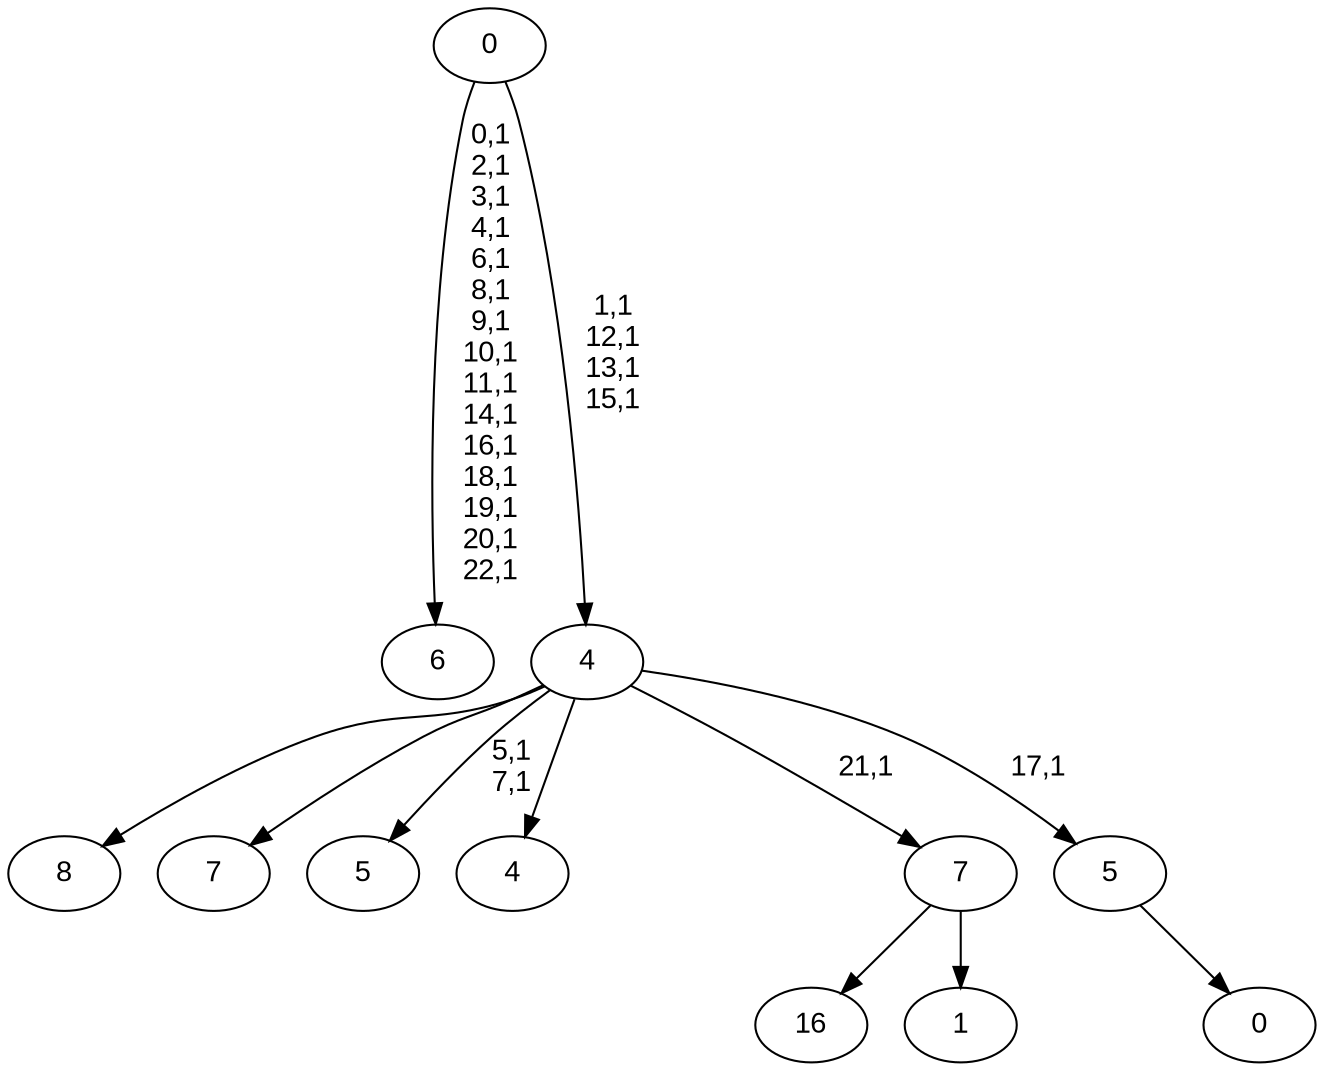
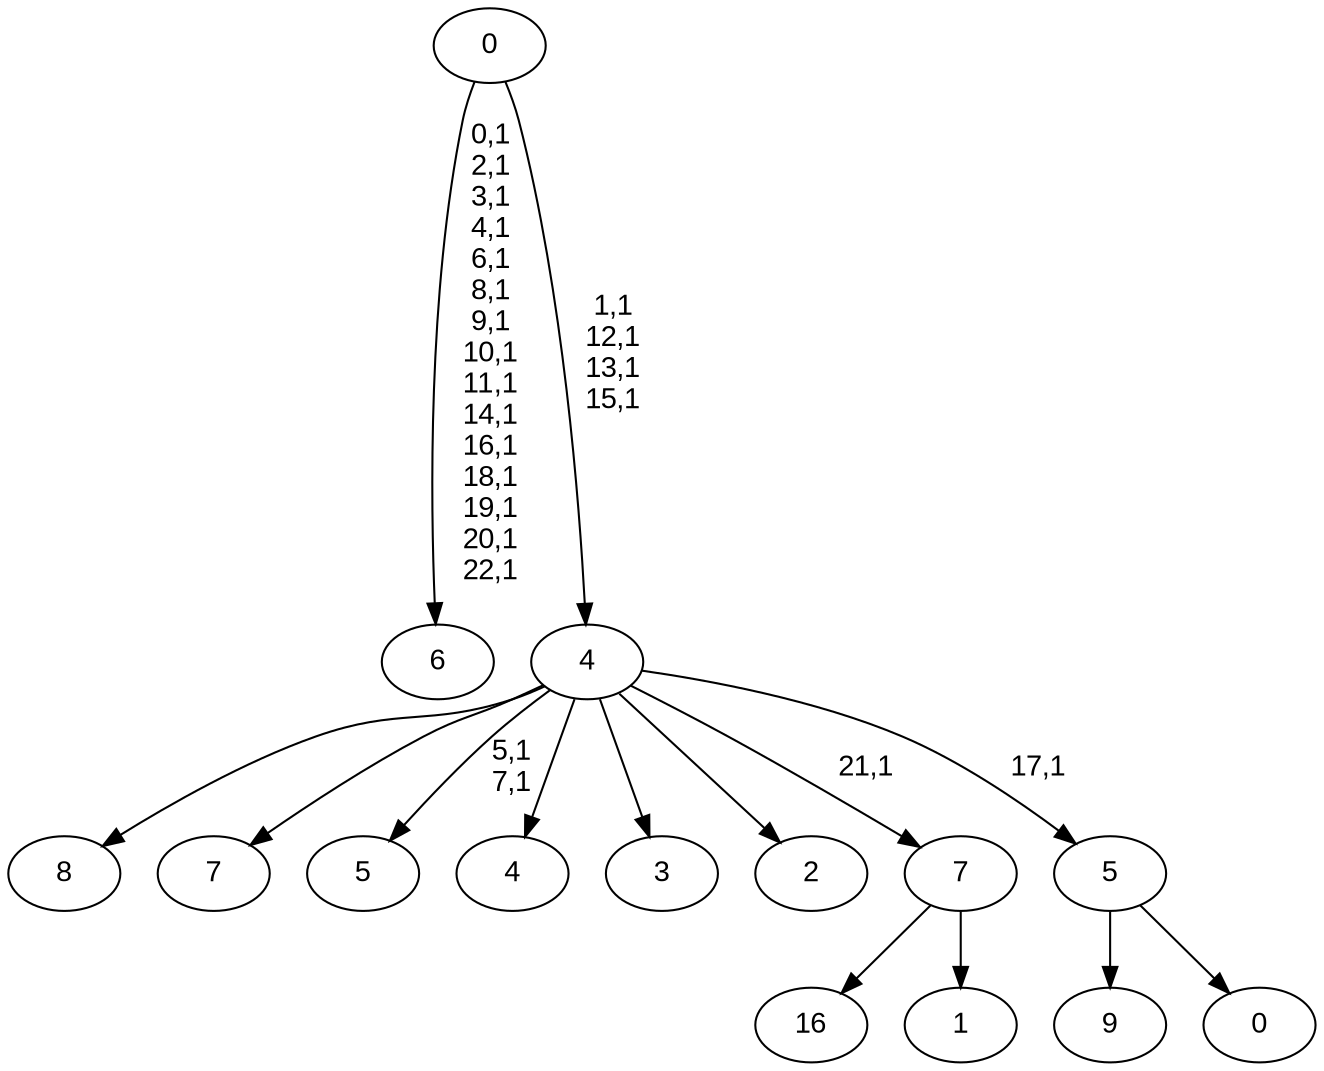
node "3": added
node "2": added
node "9": added
